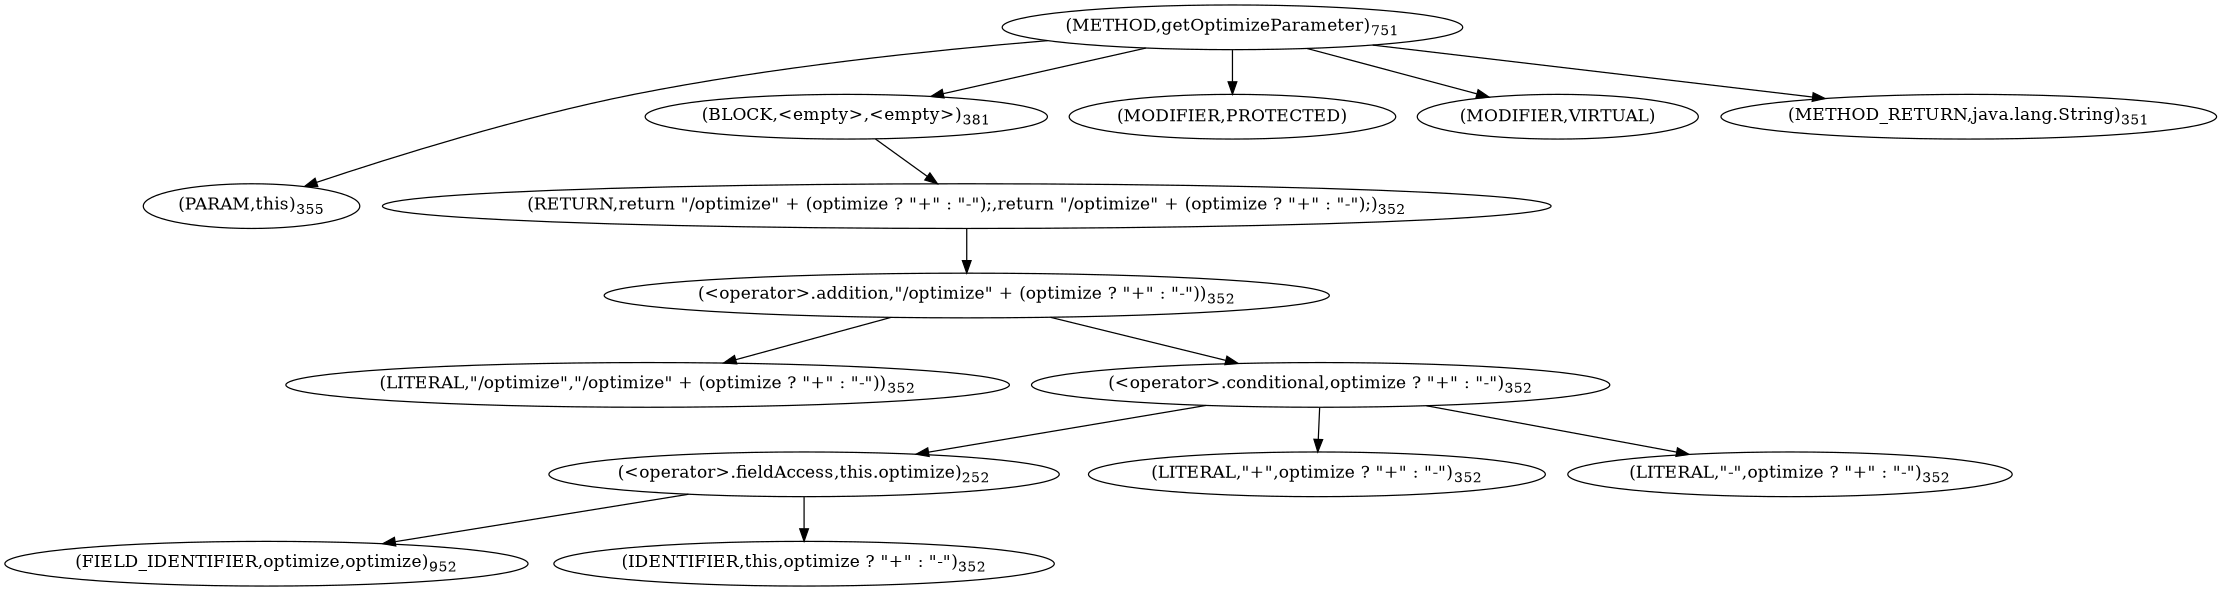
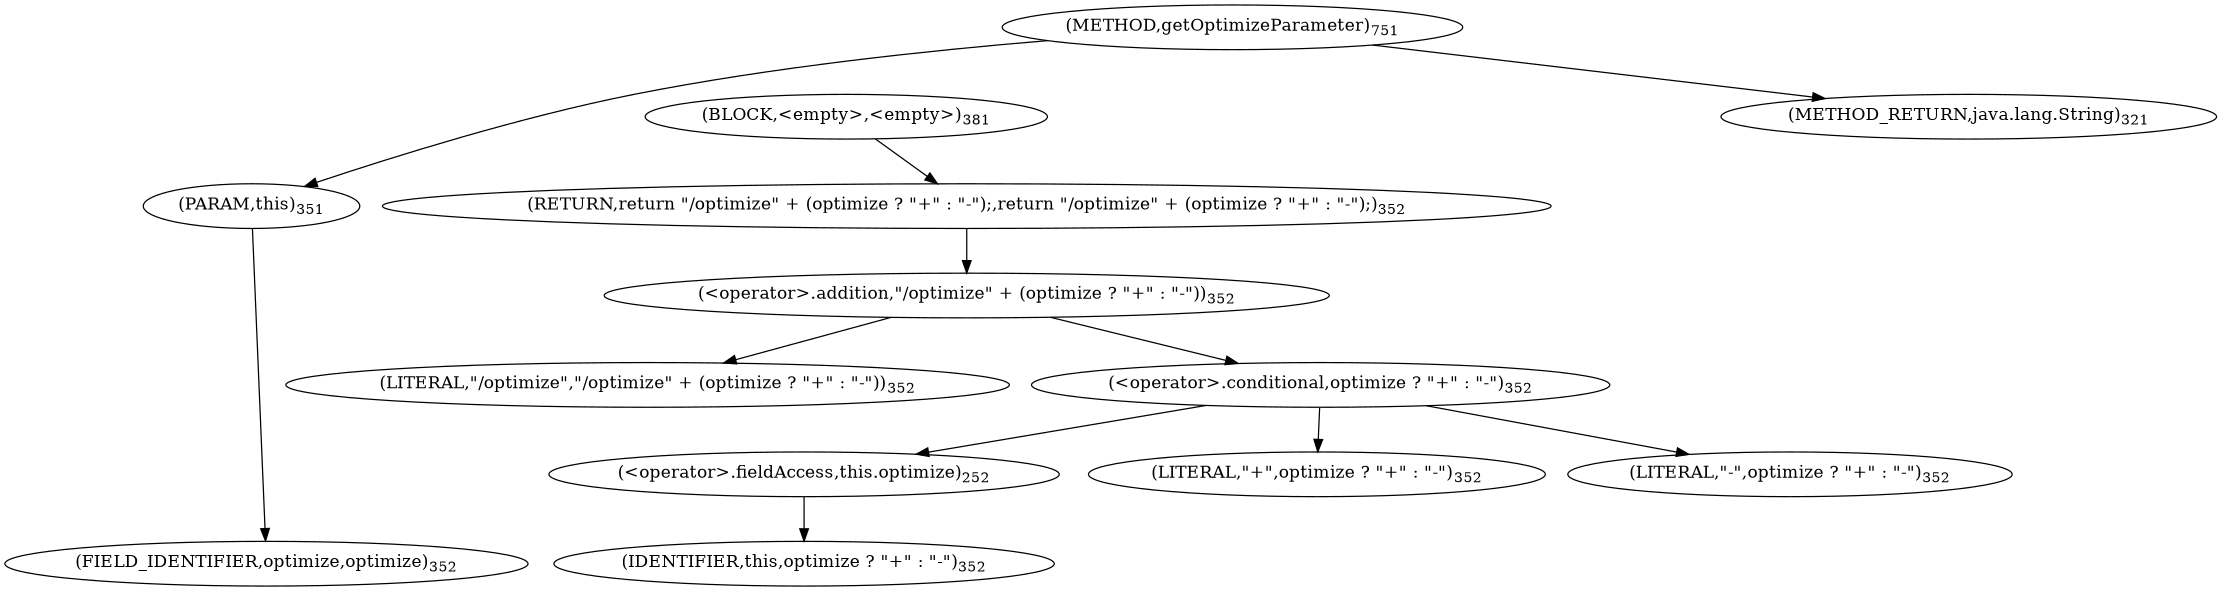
edge "(METHOD,getOptimizeParameter)" -> "(BLOCK,<empty>,<empty>)": removed
node "(METHOD_RETURN,java.lang.String)": text "351" -> "321"
node "(MODIFIER,PROTECTED)": removed
node "(MODIFIER,VIRTUAL)": removed
node "(PARAM,this)": text "355" -> "351"
edge "(<operator>.fieldAccess,this.optimize)" -> "(FIELD_IDENTIFIER,optimize,optimize)": now "(PARAM,this)" -> "(FIELD_IDENTIFIER,optimize,optimize)"
node "(FIELD_IDENTIFIER,optimize,optimize)": text "952" -> "352"
